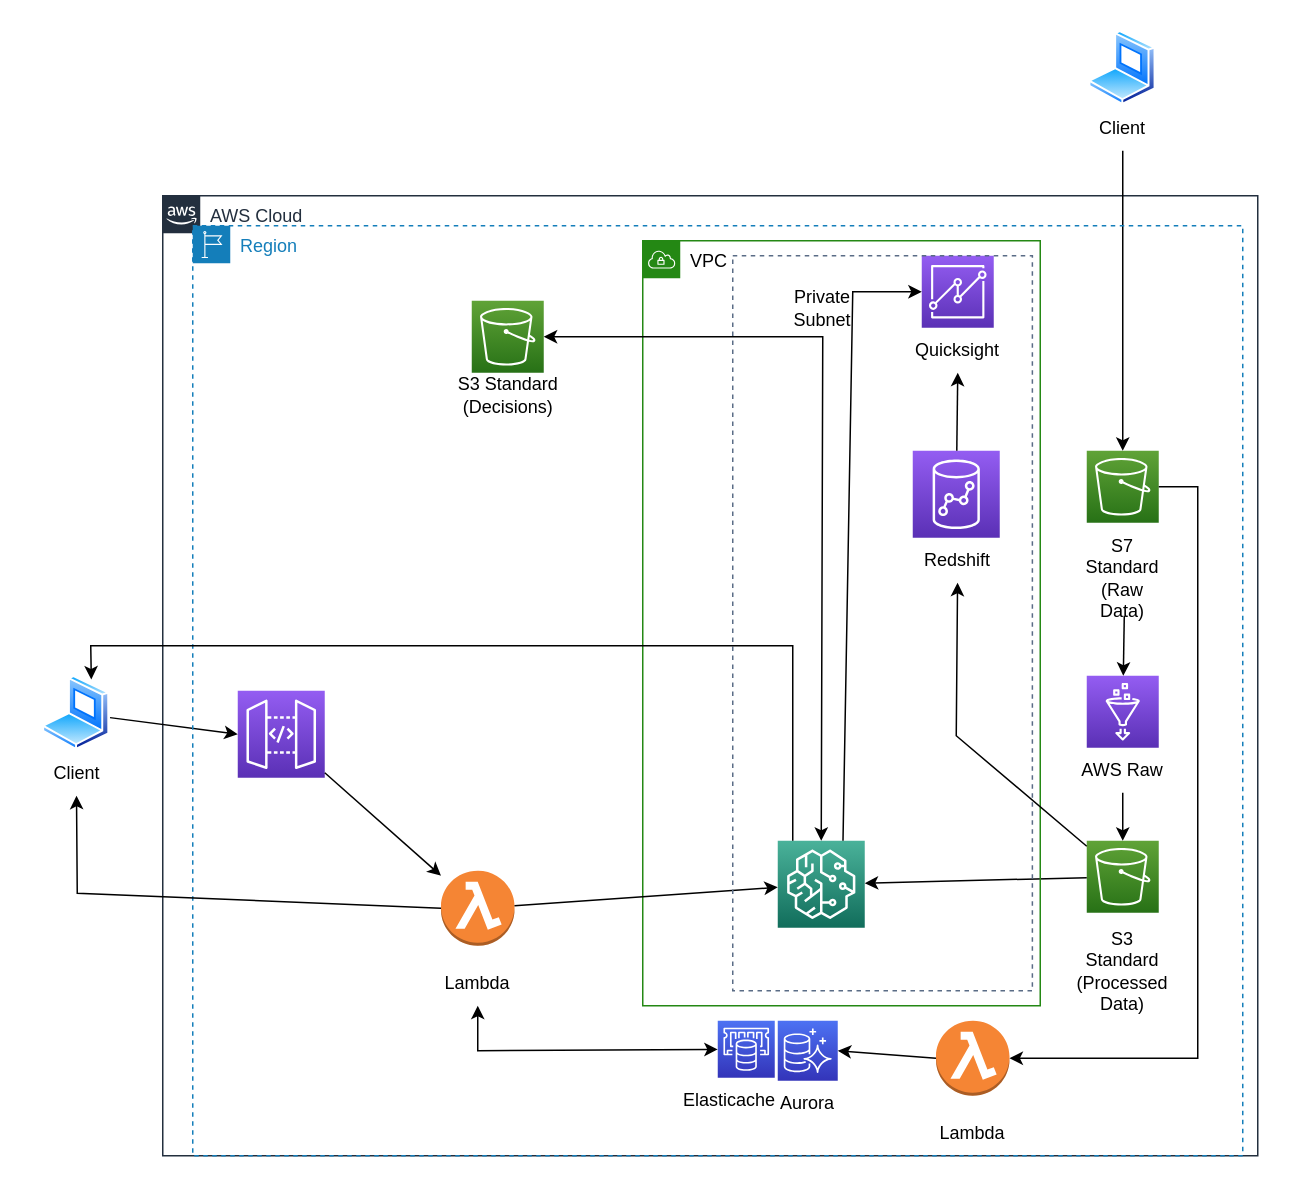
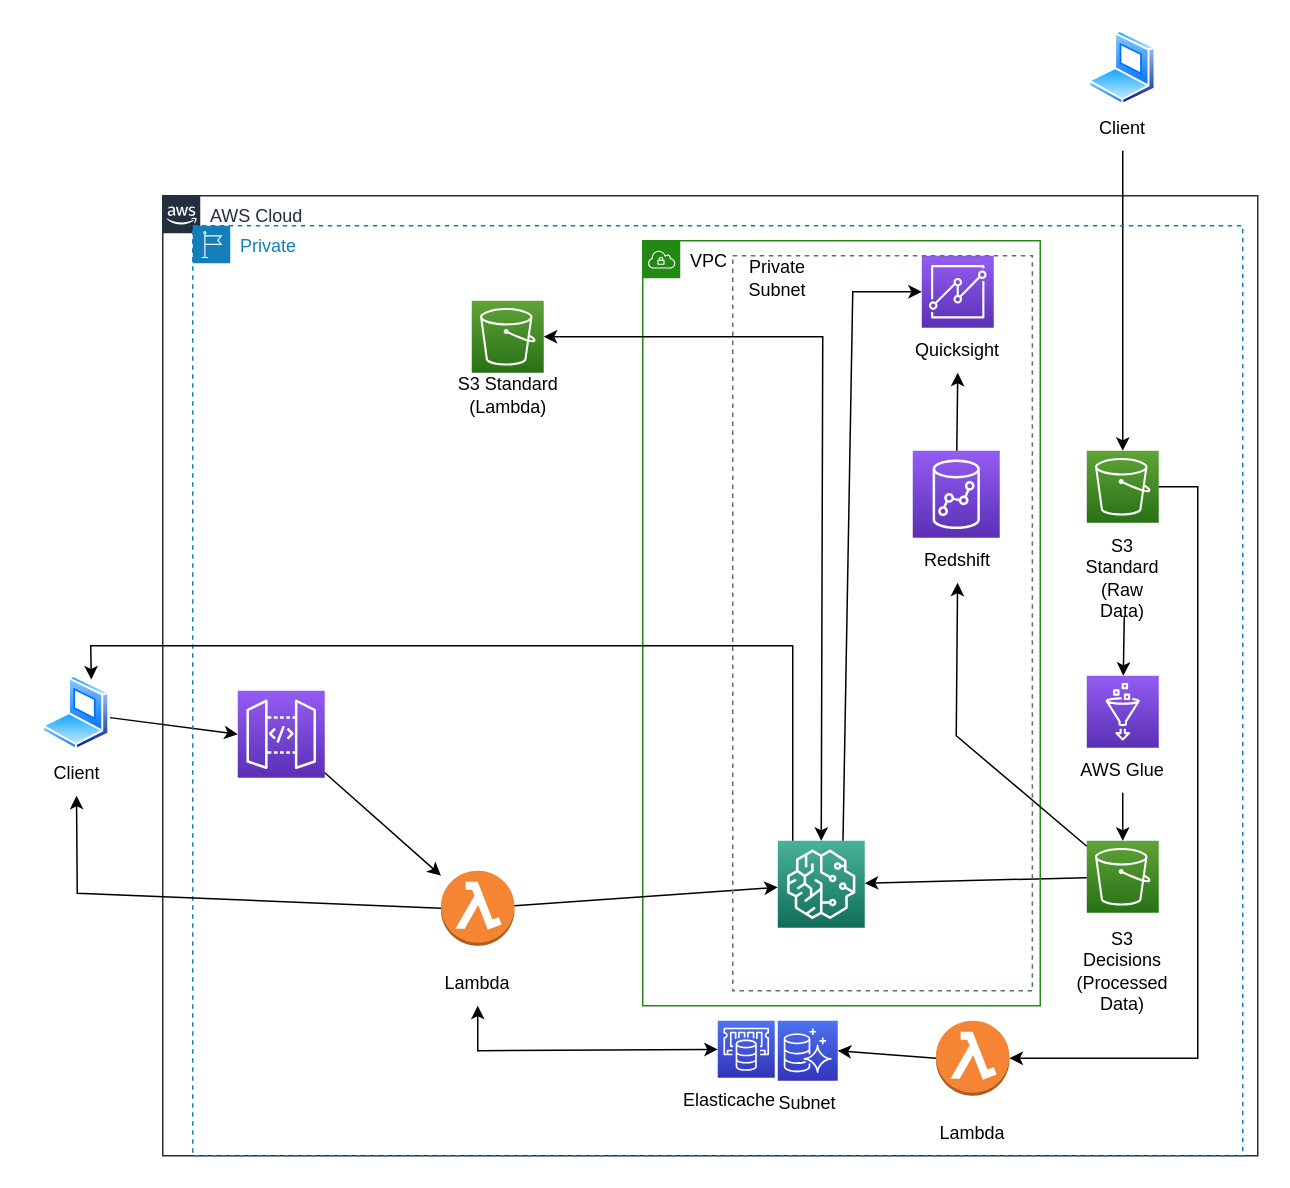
node "Region": label "Region" -> "Private"
node "Private Subnet": moved (823, 308) -> (778, 278)
node "S3 Standard (Decisions)": label "S3 Standard (Decisions)" -> "S3 Standard (Lambda)"
node "S7 Standard (Raw Data)": label "S7 Standard (Raw Data)" -> "S3 Standard (Raw Data)"
node "AWS Raw": label "AWS Raw" -> "AWS Glue"
node "S3 Standard (Processed Data)": label "S3 Standard (Processed Data)" -> "S3 Decisions (Processed Data)"
node "Aurora": label "Aurora" -> "Subnet"
